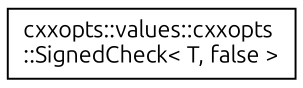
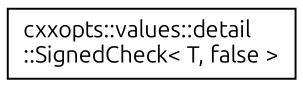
node "cxxopts::values::cxxopts ::SignedCheck< T, false >": label "cxxopts::values::cxxopts ::SignedCheck< T, false >" -> "cxxopts::values::detail ::SignedCheck< T, false >"
